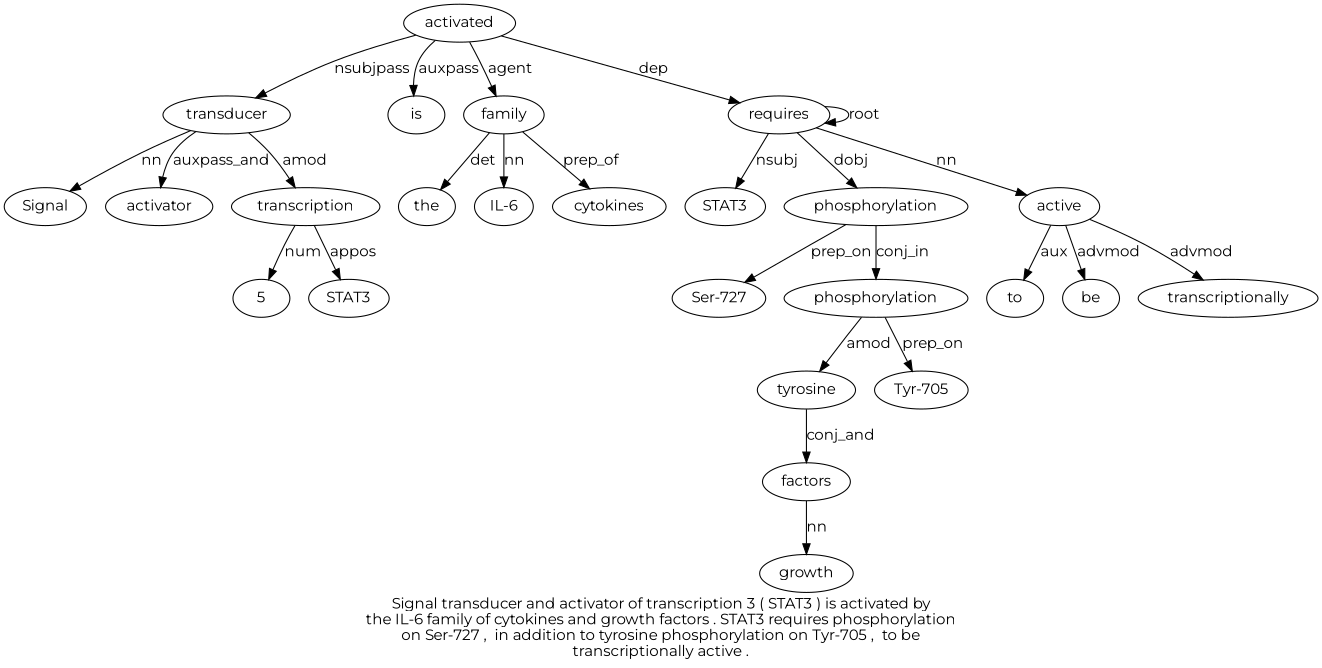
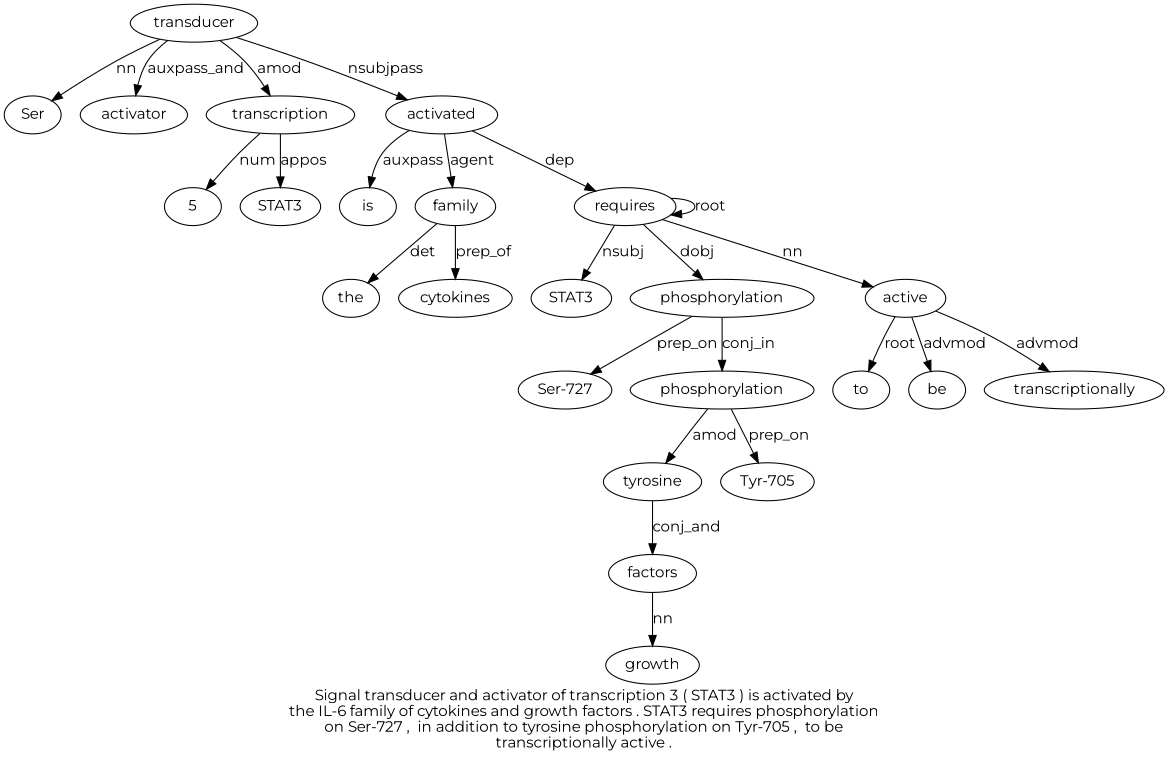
edge "activated" -> "transducer": reversed
node "Signal": label "Signal" -> "Ser"
node "IL-6": removed
edge "active" -> "to": label "aux" -> "root"
